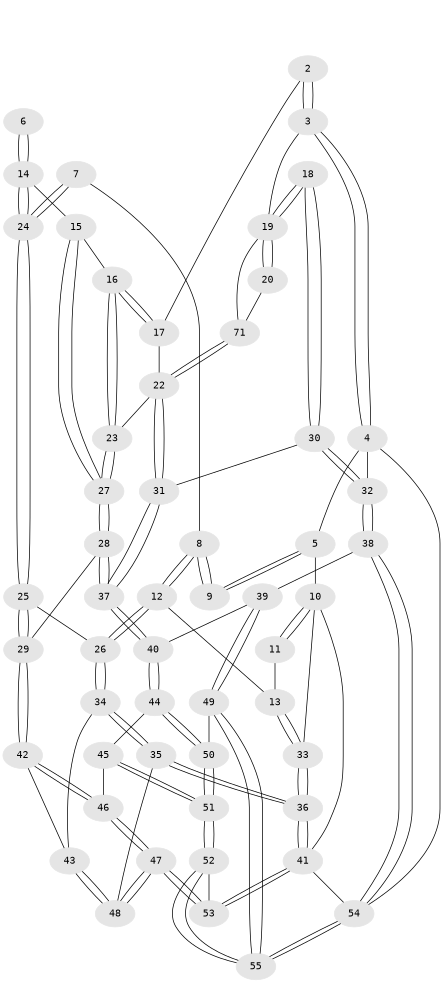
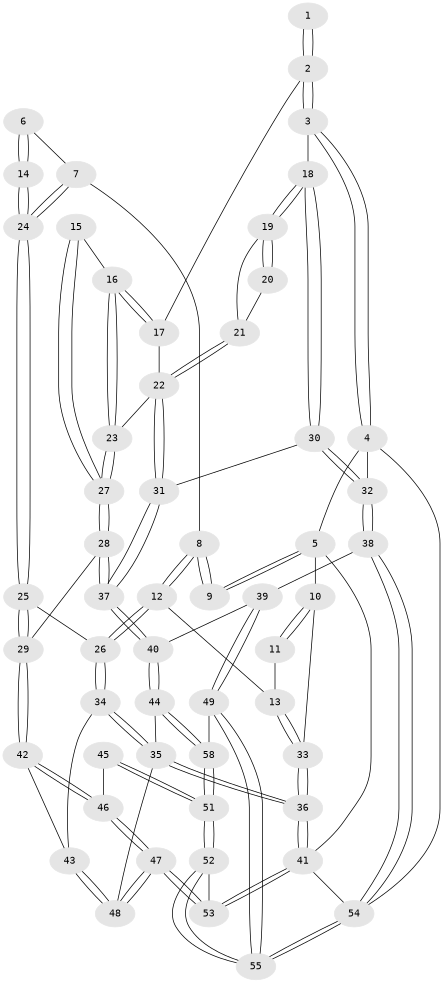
node "1": added
edge "6" -- "7": added
edge "3" -- "19": now "3" -- "18"
edge "14" -- "15": removed
node "71": label "71" -> "21"
edge "44" -- "45": now "44" -- "35"
edge "10" -- "41": now "5" -- "41"
node "50": label "50" -> "58"
